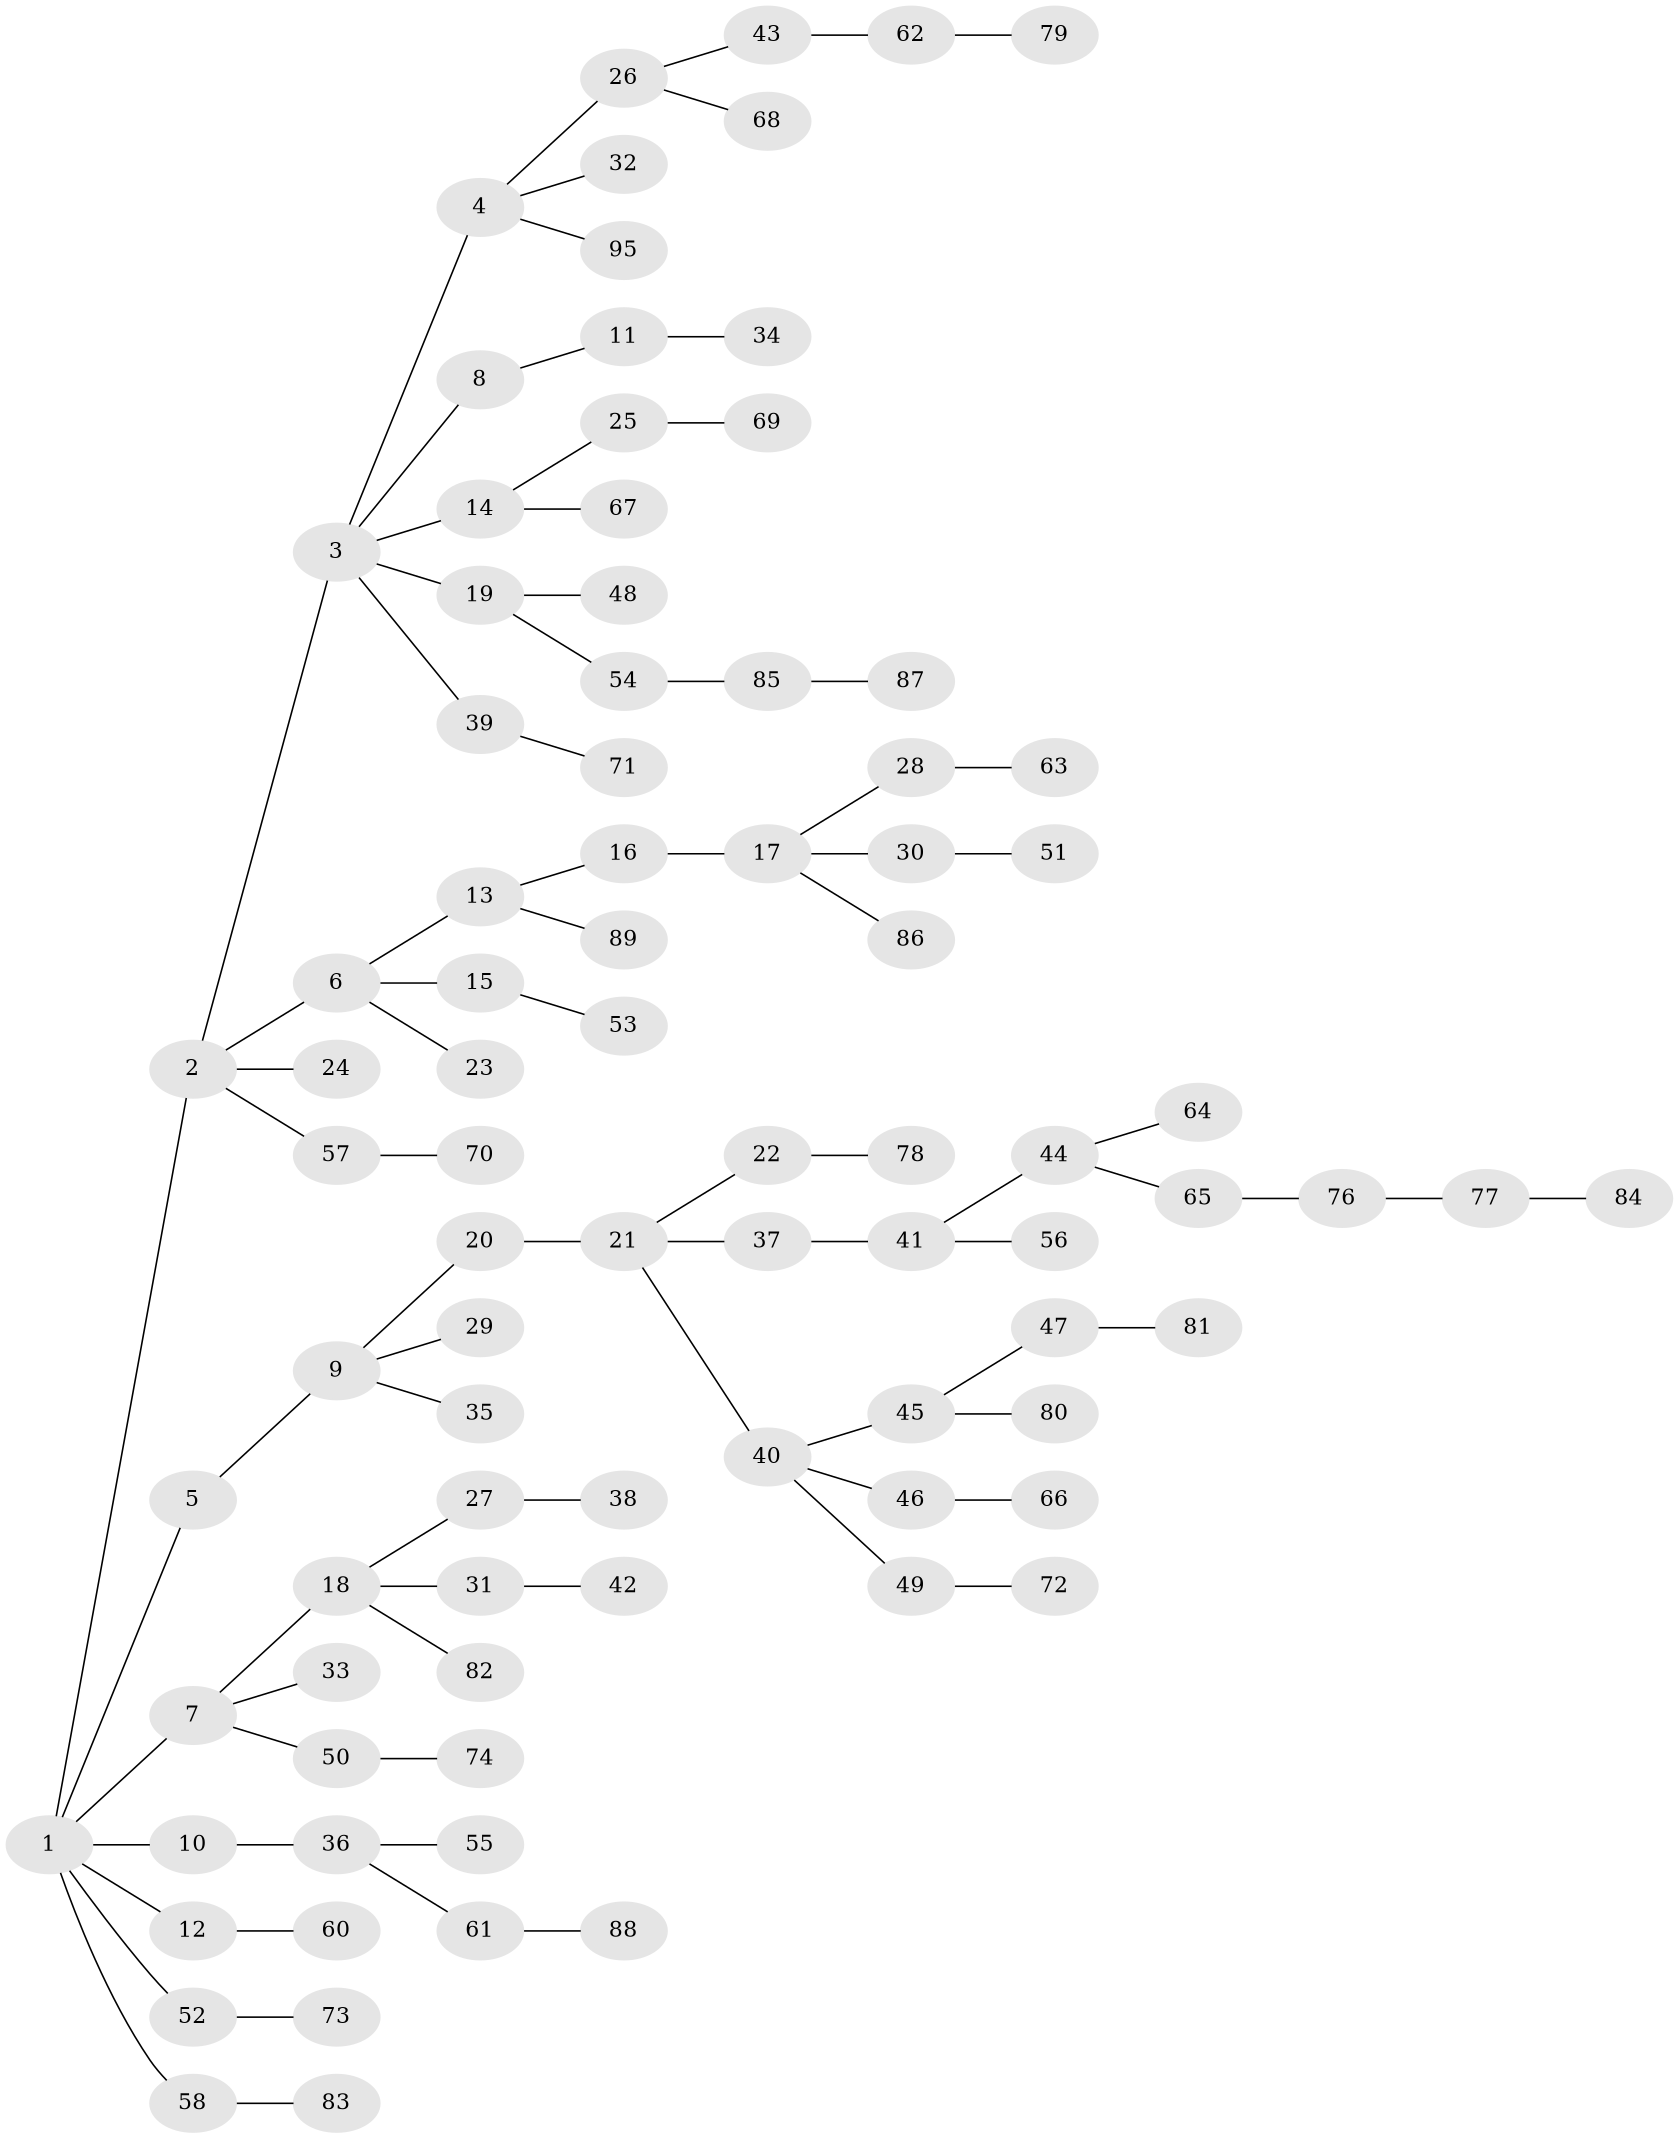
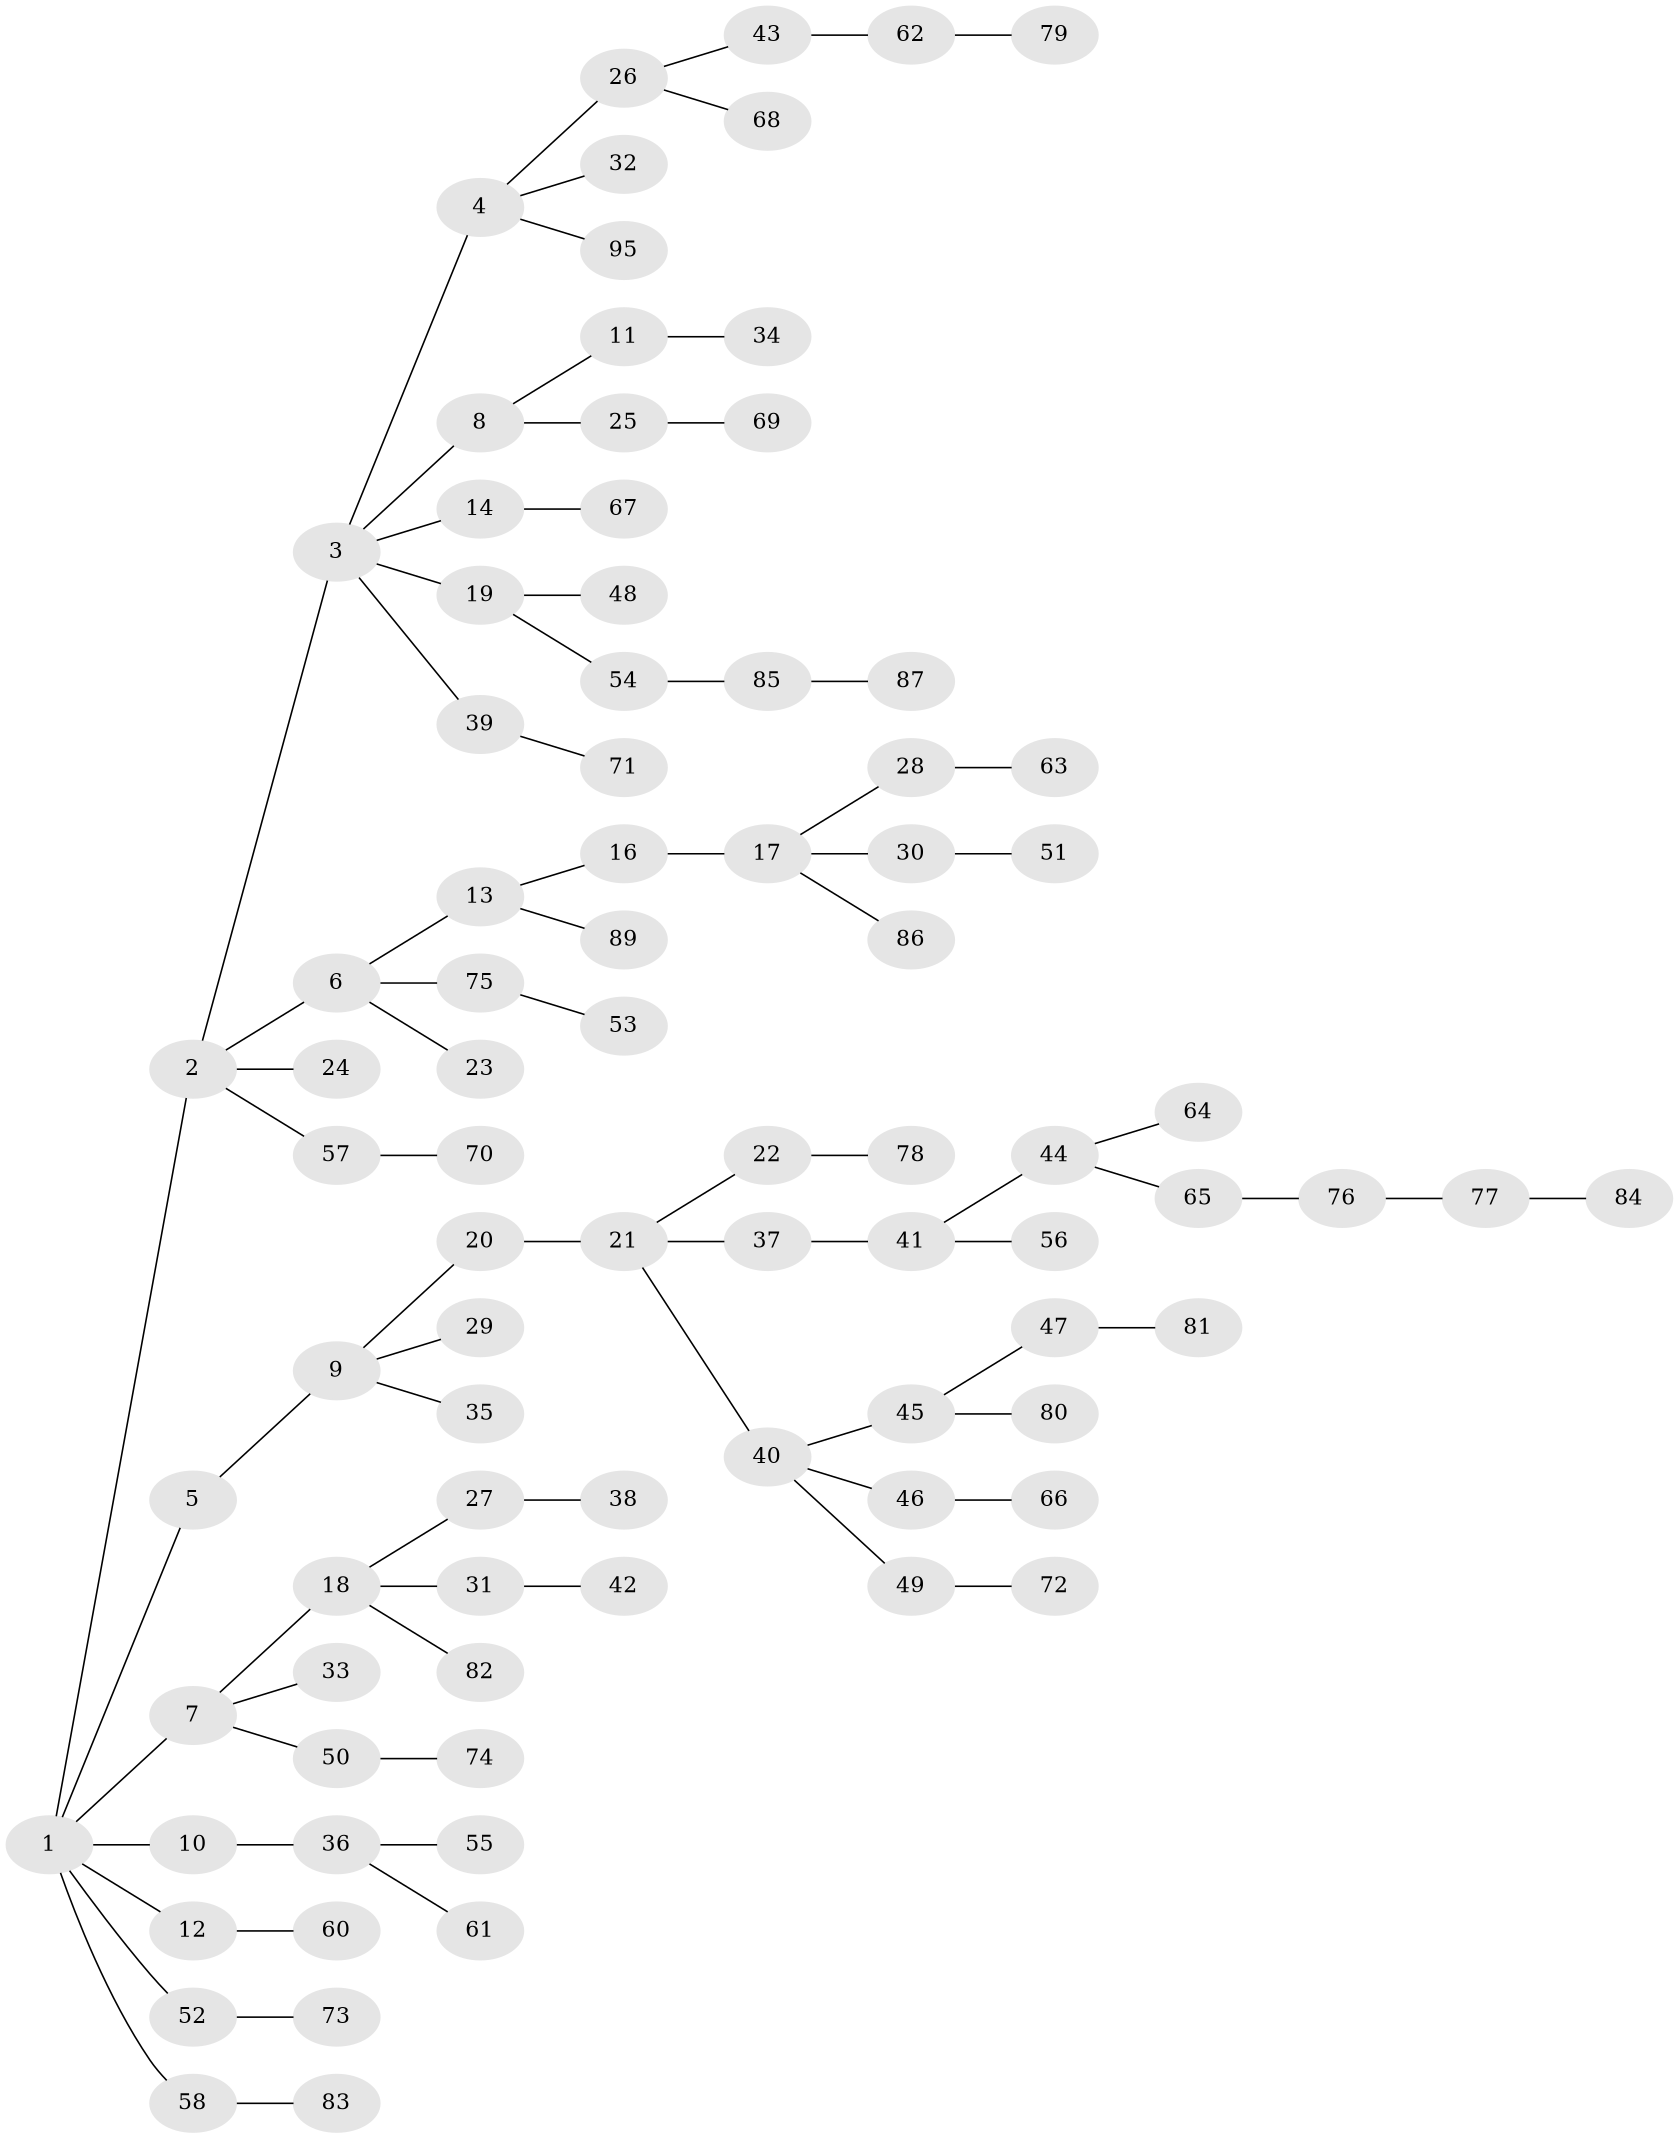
edge "25" -- "14": now "25" -- "8"
node "15": label "15" -> "75"
node "88": removed
